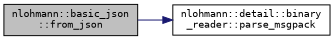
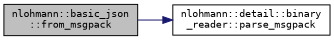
node "nlohmann::basic_json ::from_json": label "nlohmann::basic_json ::from_json" -> "nlohmann::basic_json ::from_msgpack"
